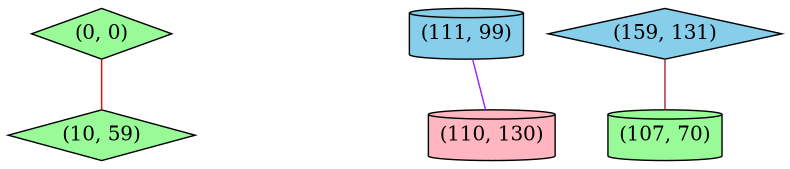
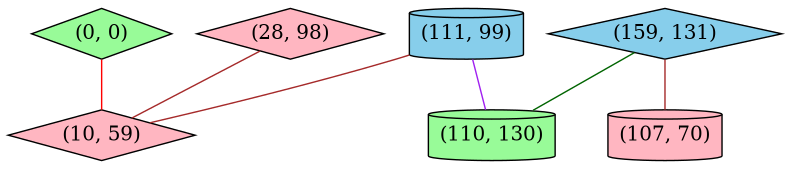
node "(28, 98)": added
edge "(159, 131)" -- "(110, 130)": added
edge "(111, 99)" -- "(10, 59)": added
node "(10, 59)": fillcolor palegreen -> lightpink
node "(110, 130)": fillcolor lightpink -> palegreen
node "(107, 70)": fillcolor palegreen -> lightpink
